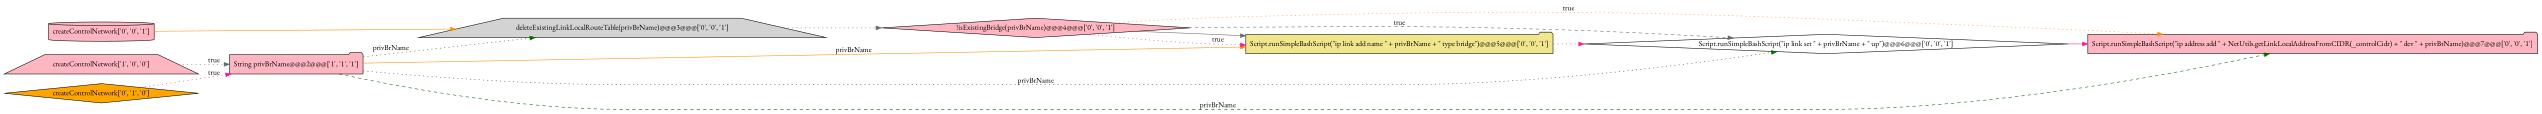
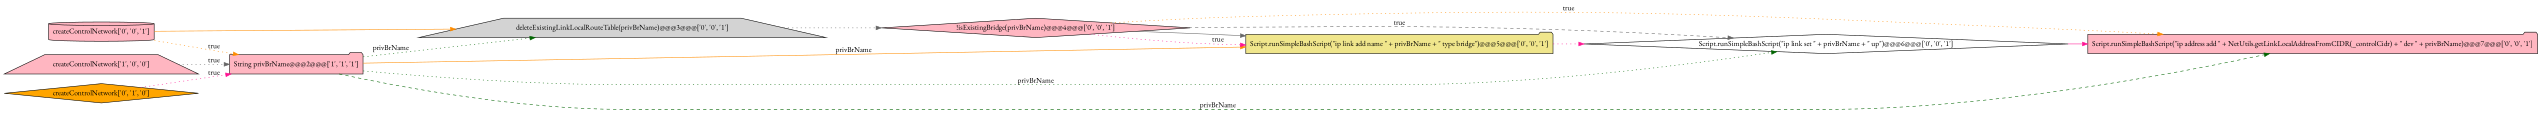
edge "createControlNetwork['0', '0', '1']" -> "String privBrName@@@2@@@['1', '1', '1']": added, label "true"
